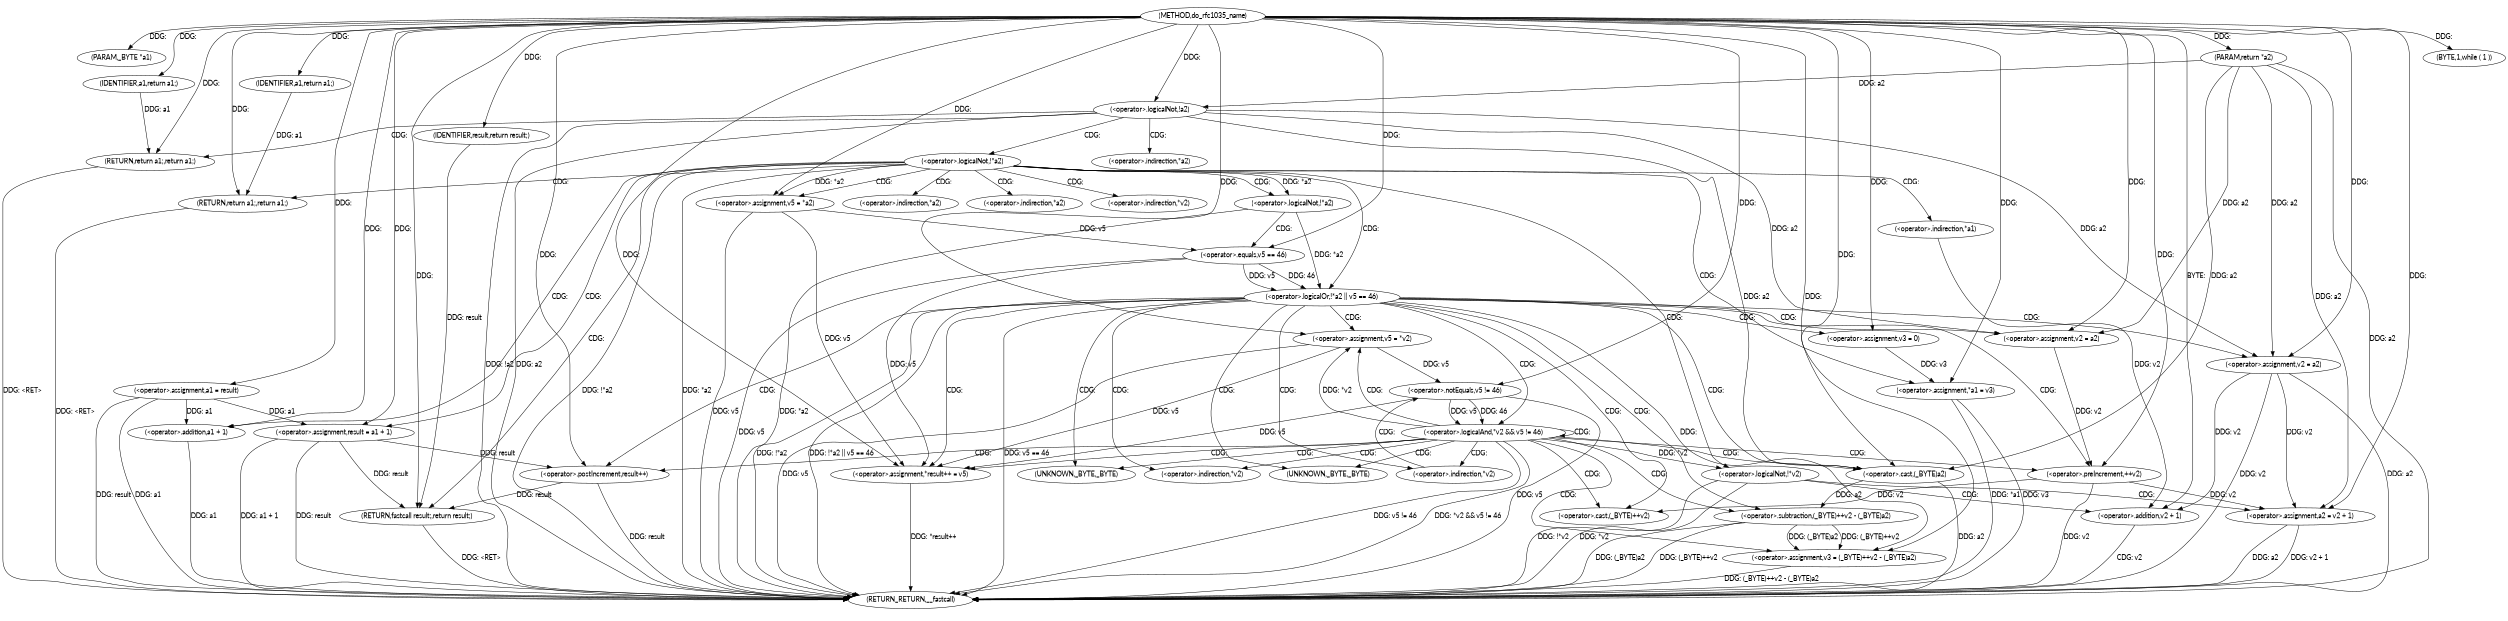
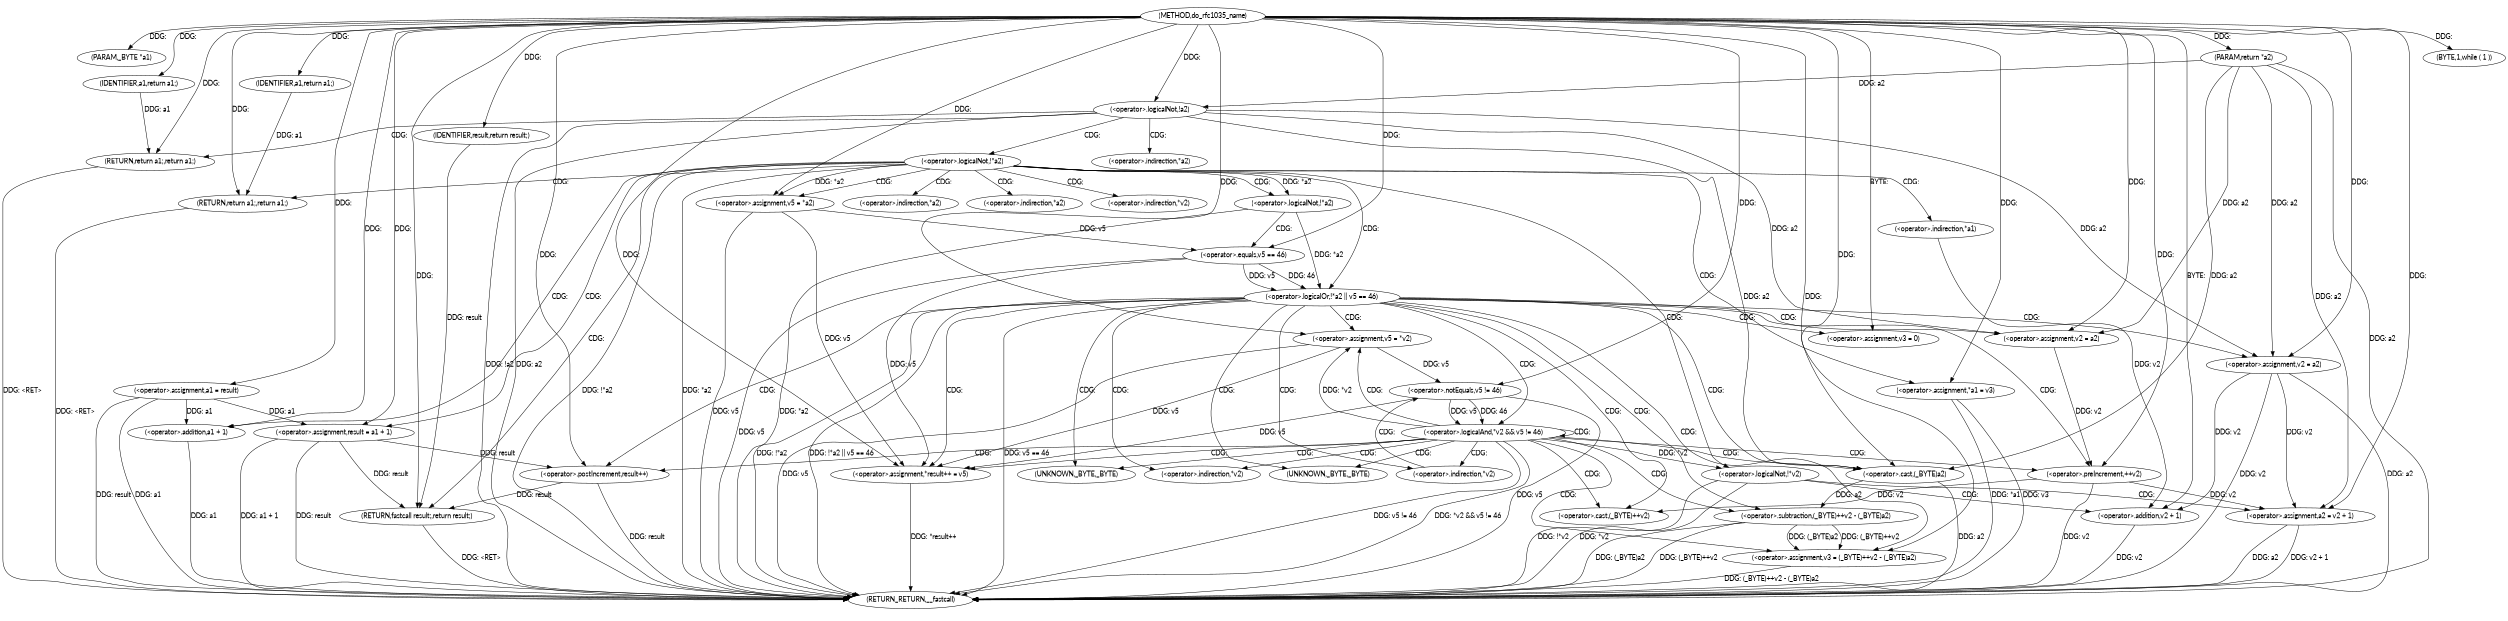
edge "(METHOD,do_rfc1035_name)" -> "(<operator>.assignment,v3 = 0)": label "DDG: " -> "BYTE: "
edge "(<operator>.assignment,v3 = 0)" -> "(<operator>.assignment,*a1 = v3)": removed, label "DDG: v3"
edge "(<operator>.logicalOr,!*a2 || v5 == 46)" -> "(<operator>.assignment,v3 = (_BYTE)++v2 - (_BYTE)a2)": label "DDG: " -> "CDG: "
edge "(<operator>.addition,v2 + 1)" -> "(RETURN_RETURN,__fastcall)": label "CDG: v2" -> "DDG: v2"
